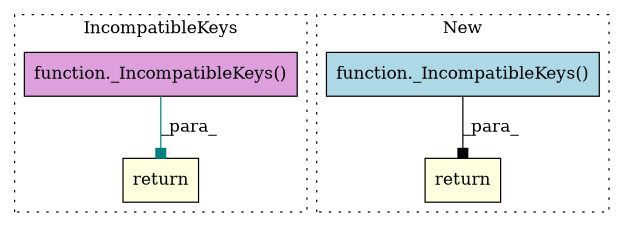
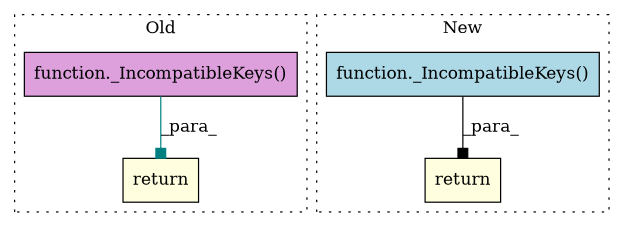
cluster "IncompatibleKeys": label "IncompatibleKeys" -> "Old"
